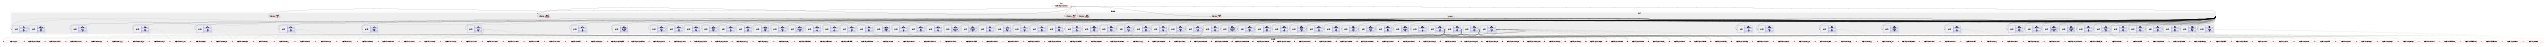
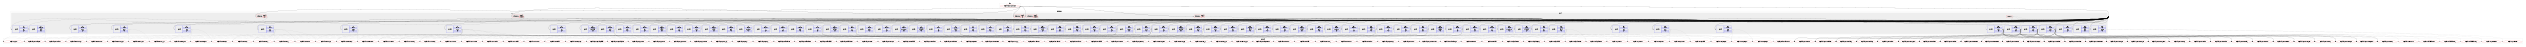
node "portage://dev-cpp/gtkmm-3.24.9": removed
